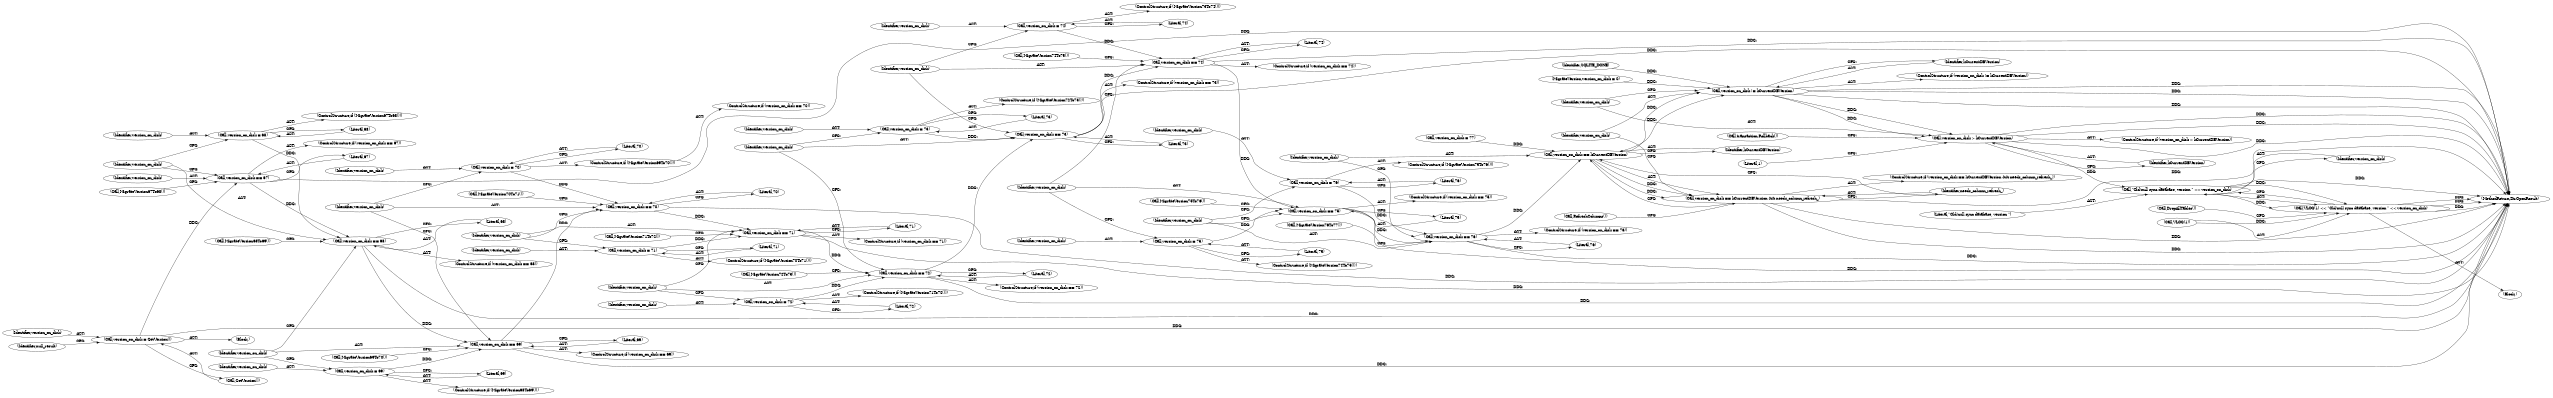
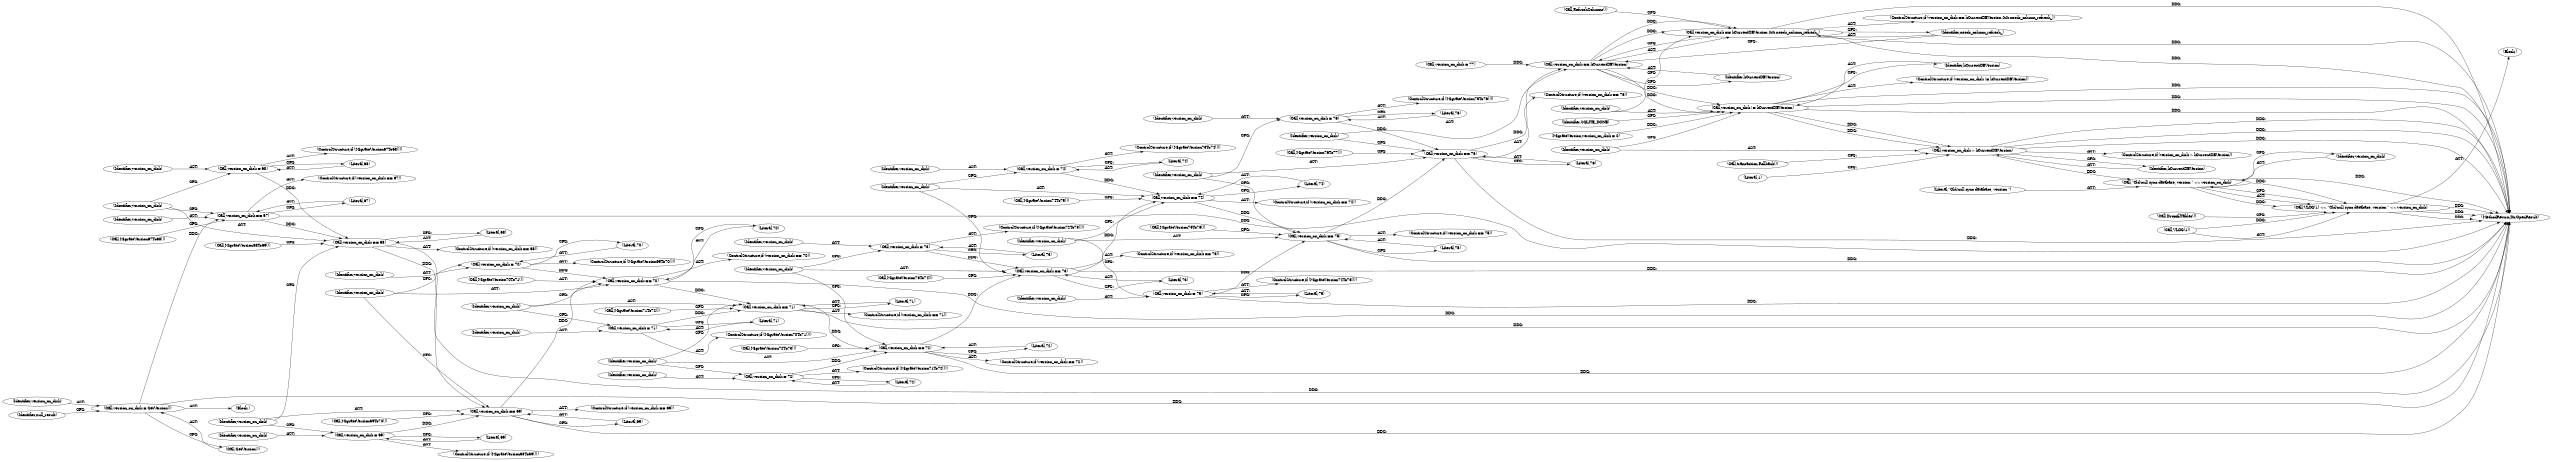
edge "(Call,version_on_disk == 74)" -> "(MethodReturn,DirOpenResult)": now "(Call,version_on_disk = 75)" -> "(MethodReturn,DirOpenResult)"
edge "(Identifier,SQLITE_DONE)" -> "(Call,version_on_disk != kCurrentDBVersion)": label "DDG: " -> "CFG: "
edge "(ControlStructure,if (MigrateVersion69To70()))" -> "(ControlStructure,if (version_on_disk == 70))": now "(Call,version_on_disk == 70)" -> "(ControlStructure,if (version_on_disk == 70))"
edge "(Call,MigrateVersion70To71())" -> "(Call,version_on_disk == 70)": label "CFG: " -> "AST: "
node "(Call,MigrateVersion73To74())": added
